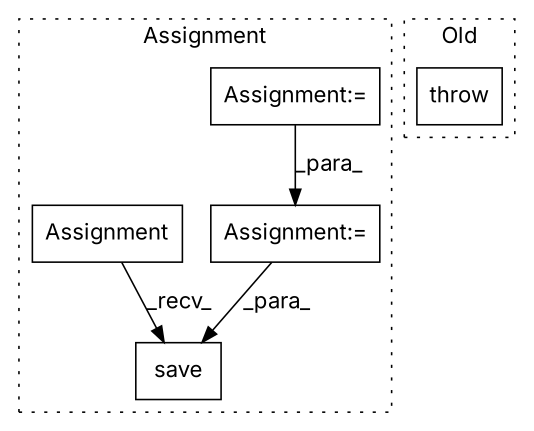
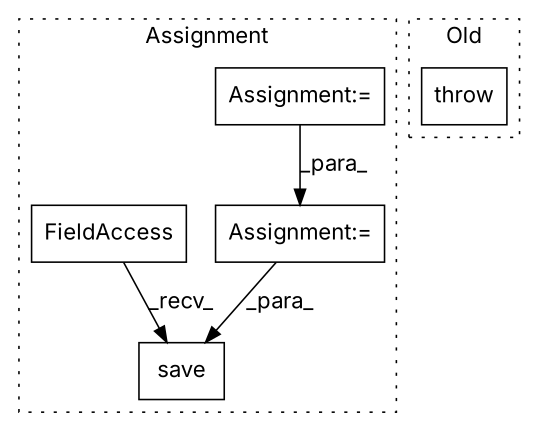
node "Assignment": label "Assignment" -> "FieldAccess"
